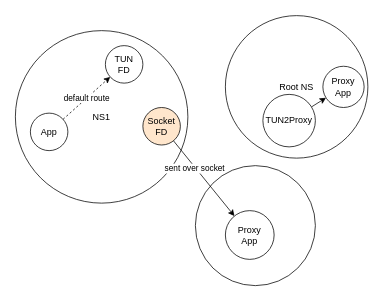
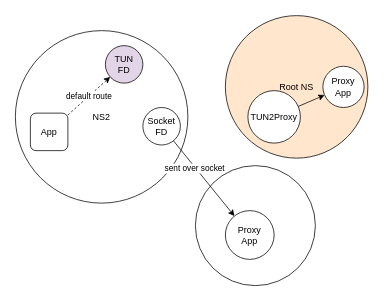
node "TUN FD": fillcolor #ffffff -> #e1d5e7
node "Root NS": fillcolor #ffffff -> #ffe6cc
node "NS1": label "NS1" -> "NS2"
node "TUN2Proxy": moved (289, 120) -> (274, 117)
node "Socket FD": fillcolor #ffe6cc -> #ffffff
node "App": shape ellipse -> rounded rectangle
